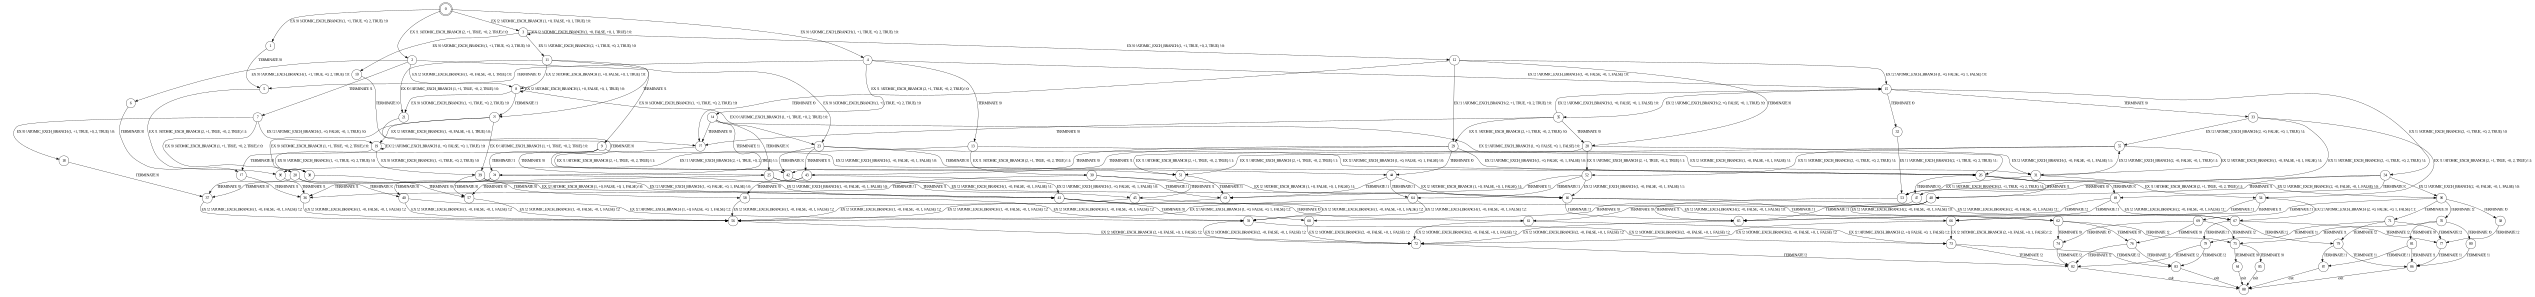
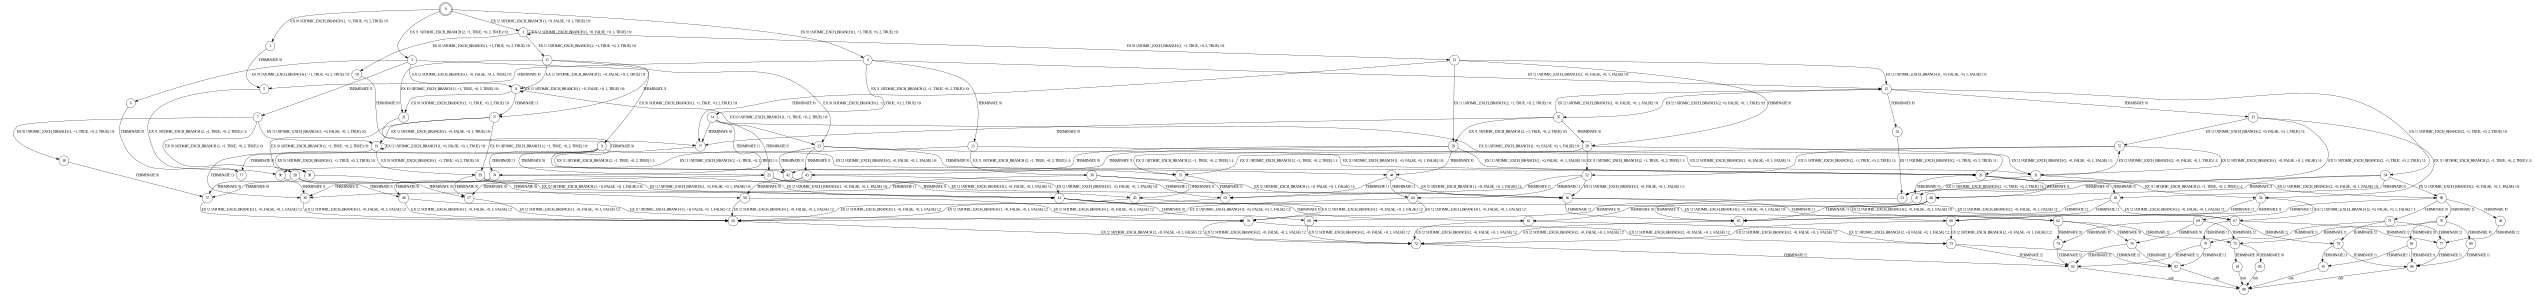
edge "17" -> "36": now "9" -> "36"
